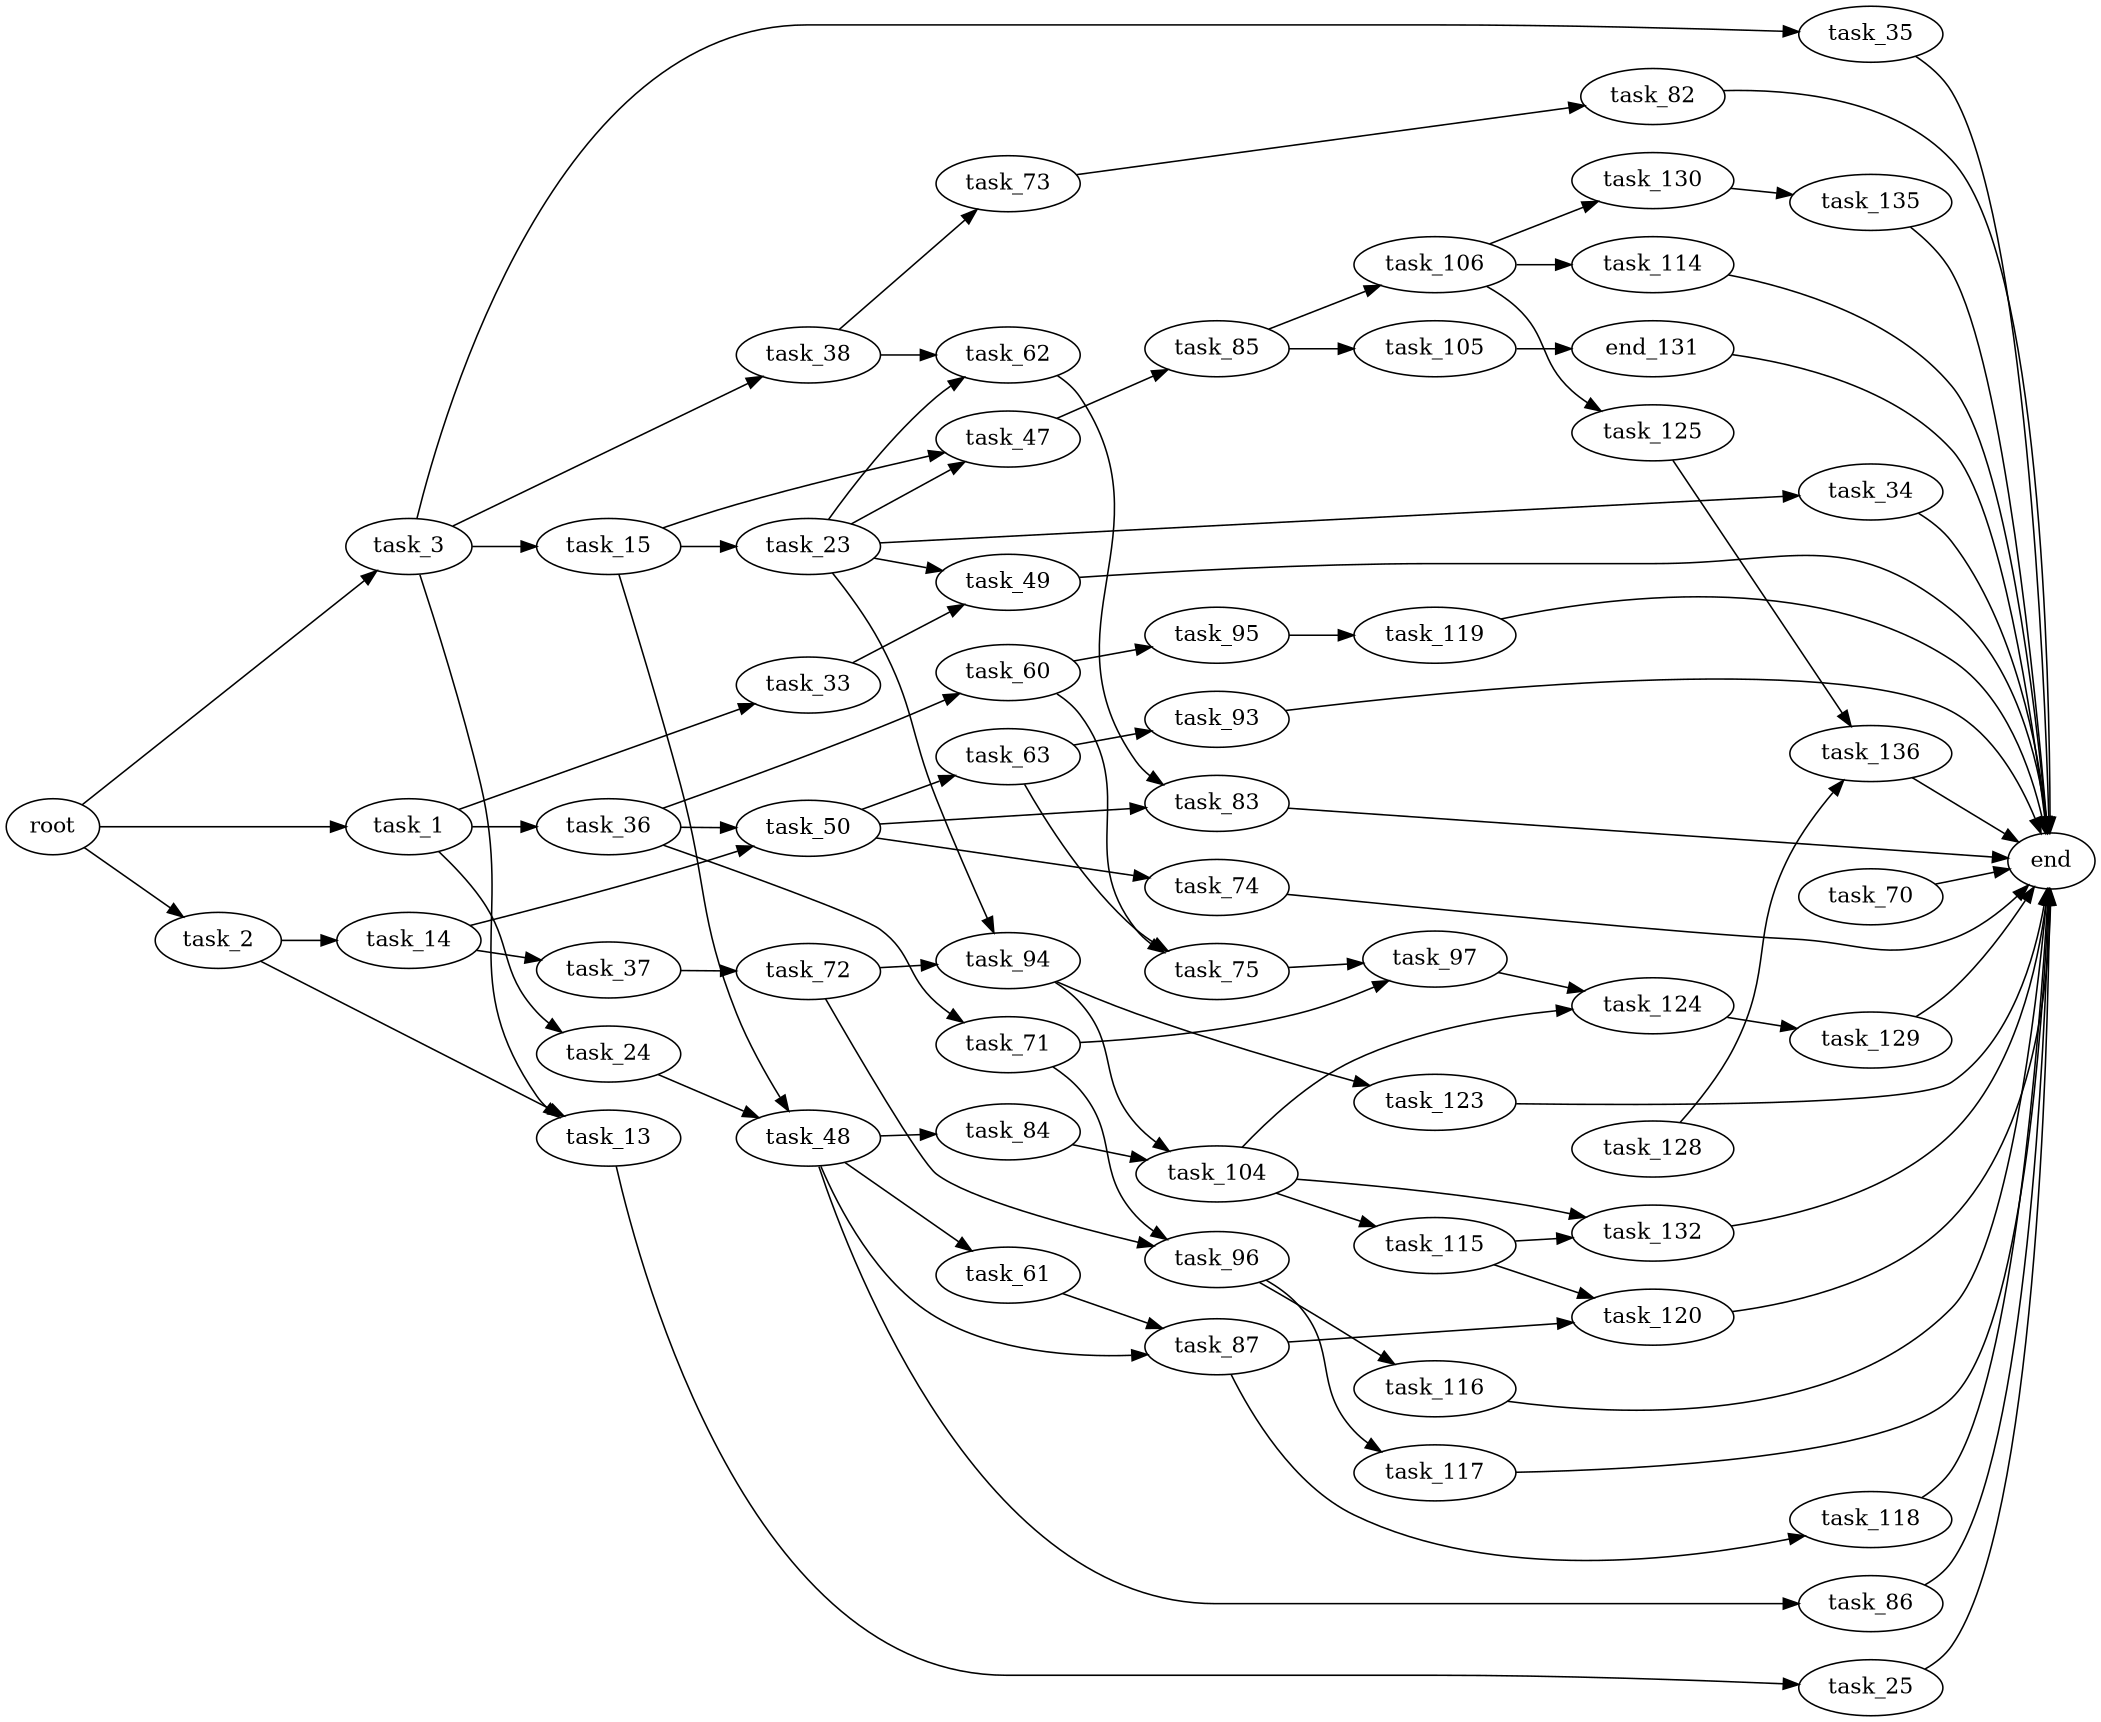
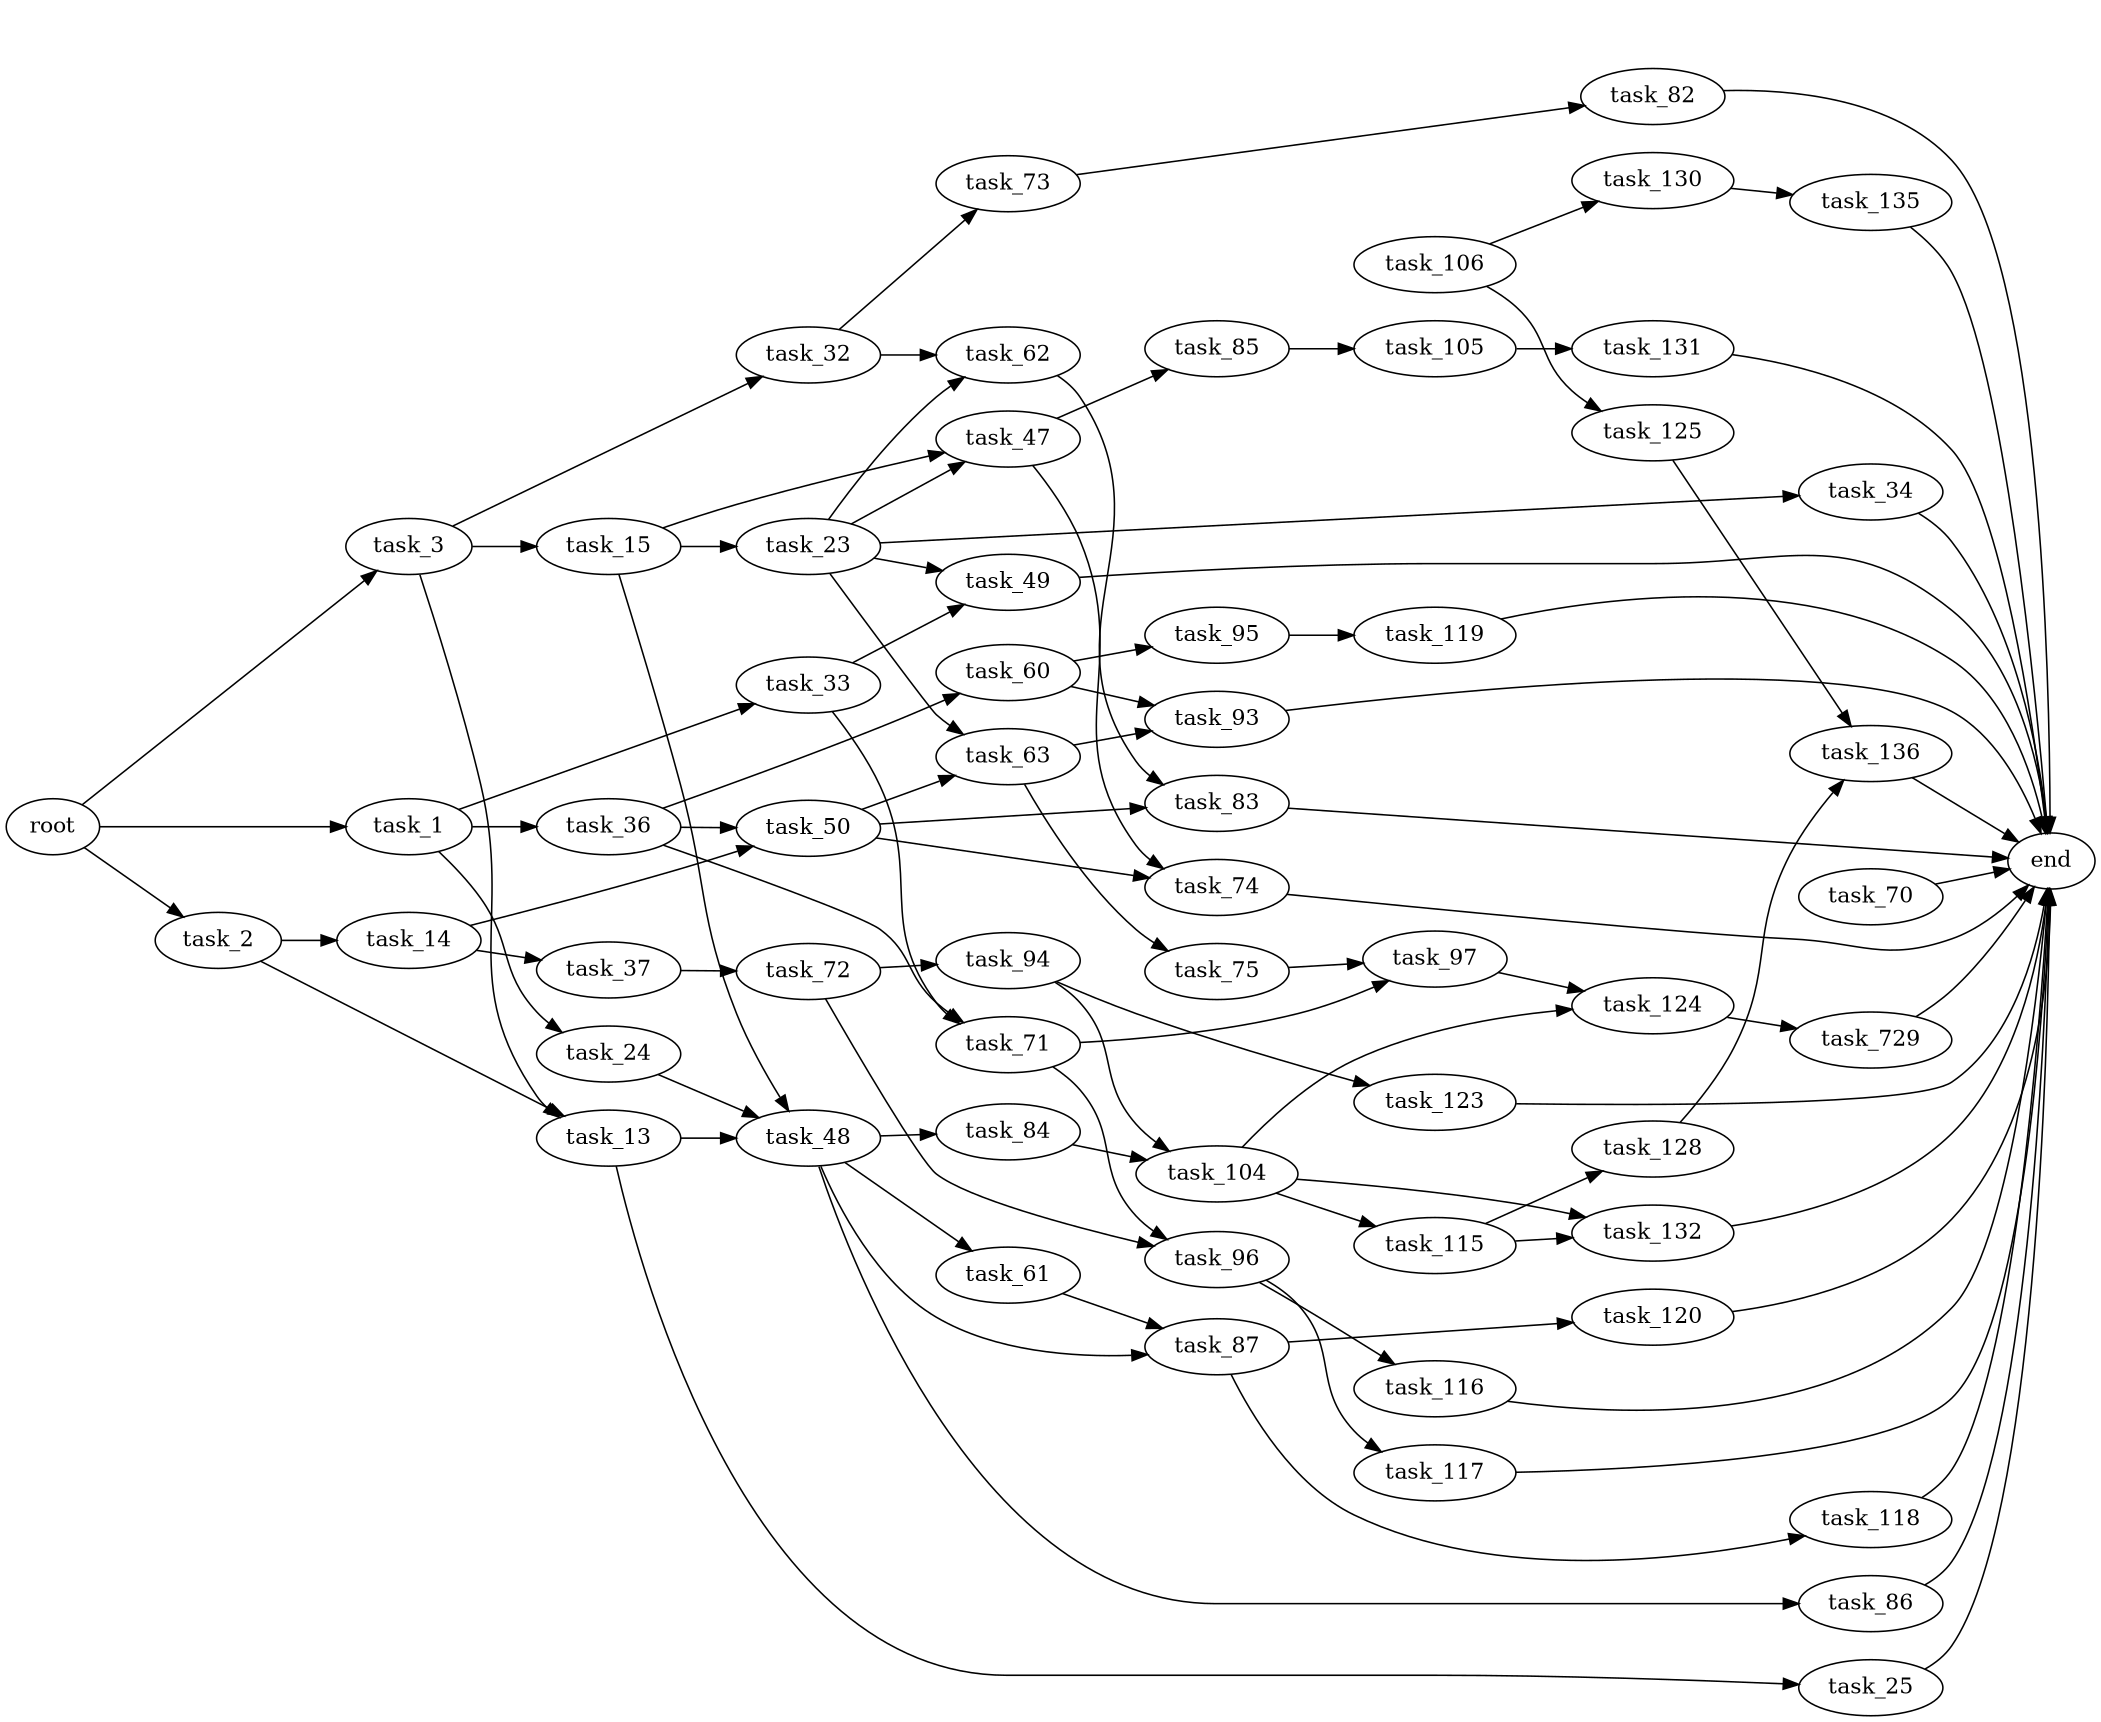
node "task_35": removed
node "task_114": removed
edge "task_85" -> "task_106": removed
node "end_131": label "end_131" -> "task_131"
node "task_38": label "task_38" -> "task_32"
edge "task_47" -> "task_74": added
edge "task_23" -> "task_94": now "task_23" -> "task_63"
edge "task_60" -> "task_75": now "task_60" -> "task_93"
edge "task_33" -> "task_71": added
node "task_129": label "task_129" -> "task_729"
edge "task_13" -> "task_48": added
edge "task_115" -> "task_120": now "task_115" -> "task_128"
